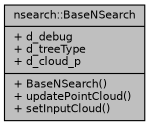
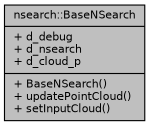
node "nsearch::BaseNSearch": text "+ d_treeType" -> "+ d_nsearch"
